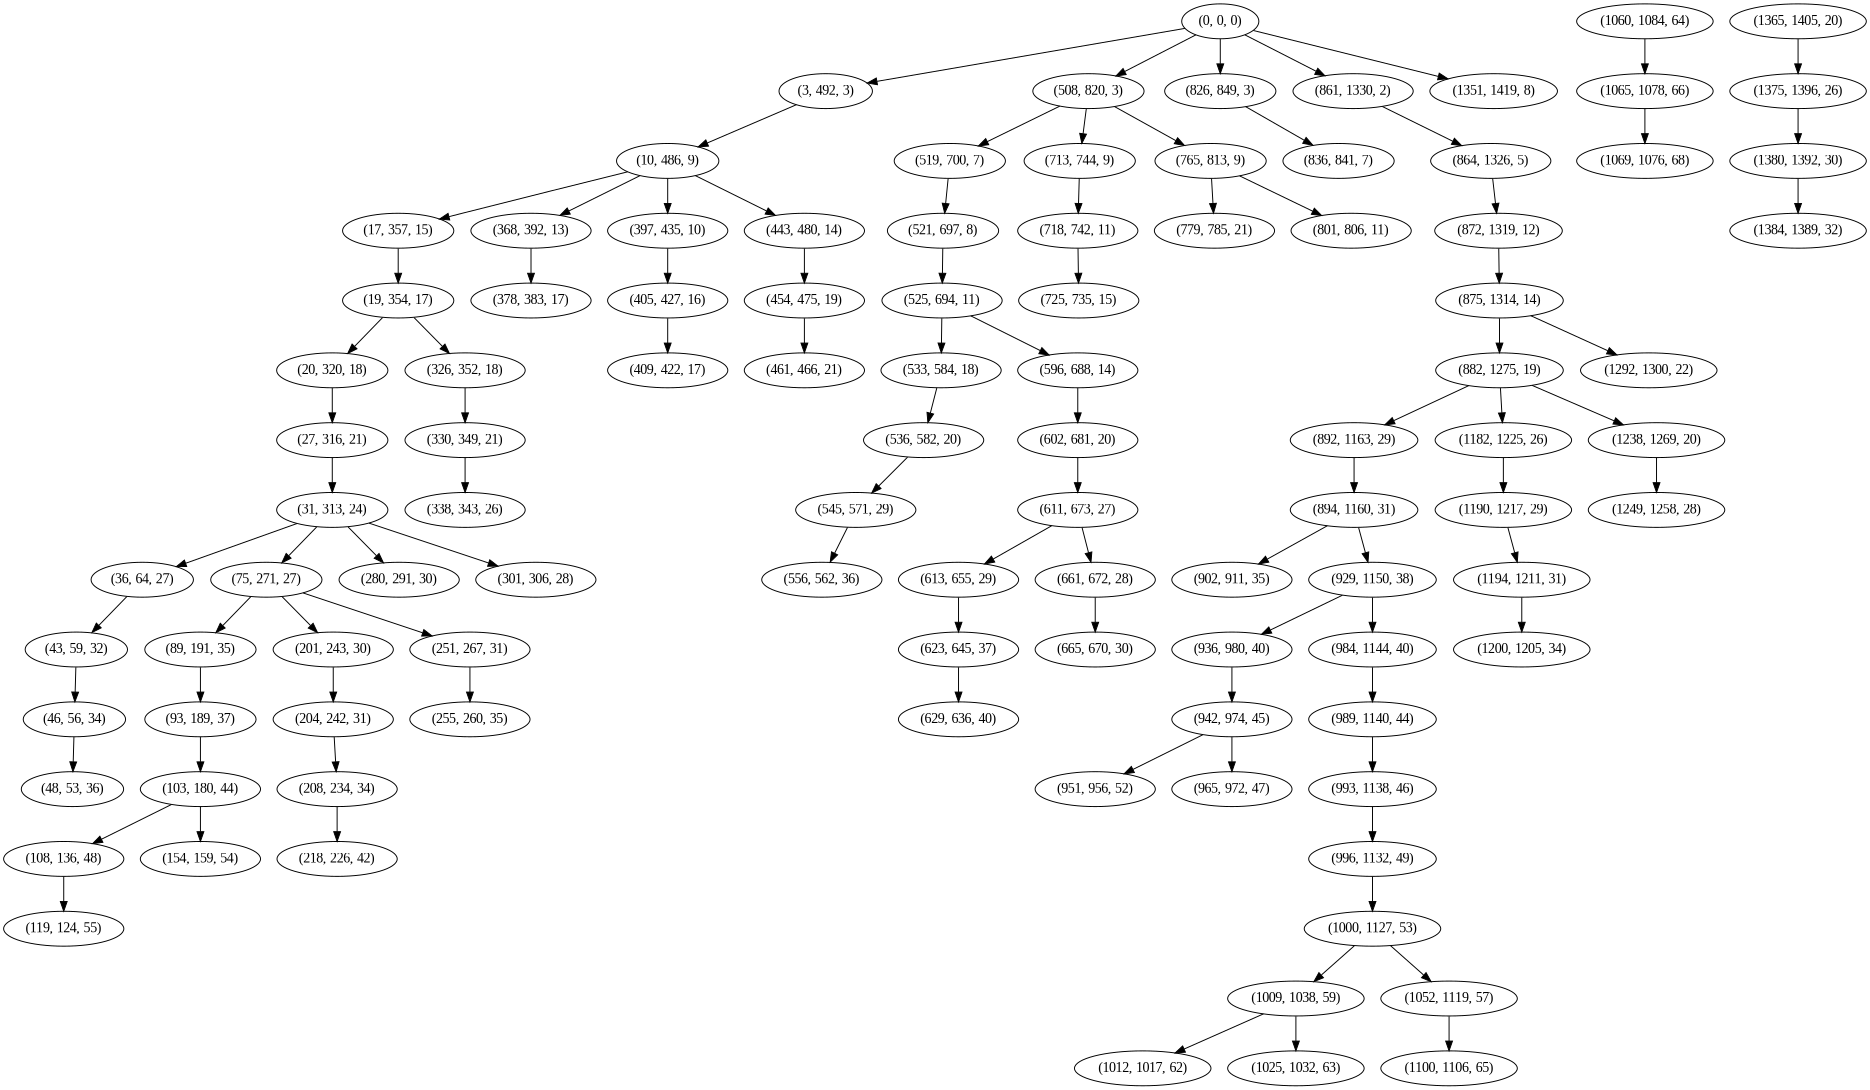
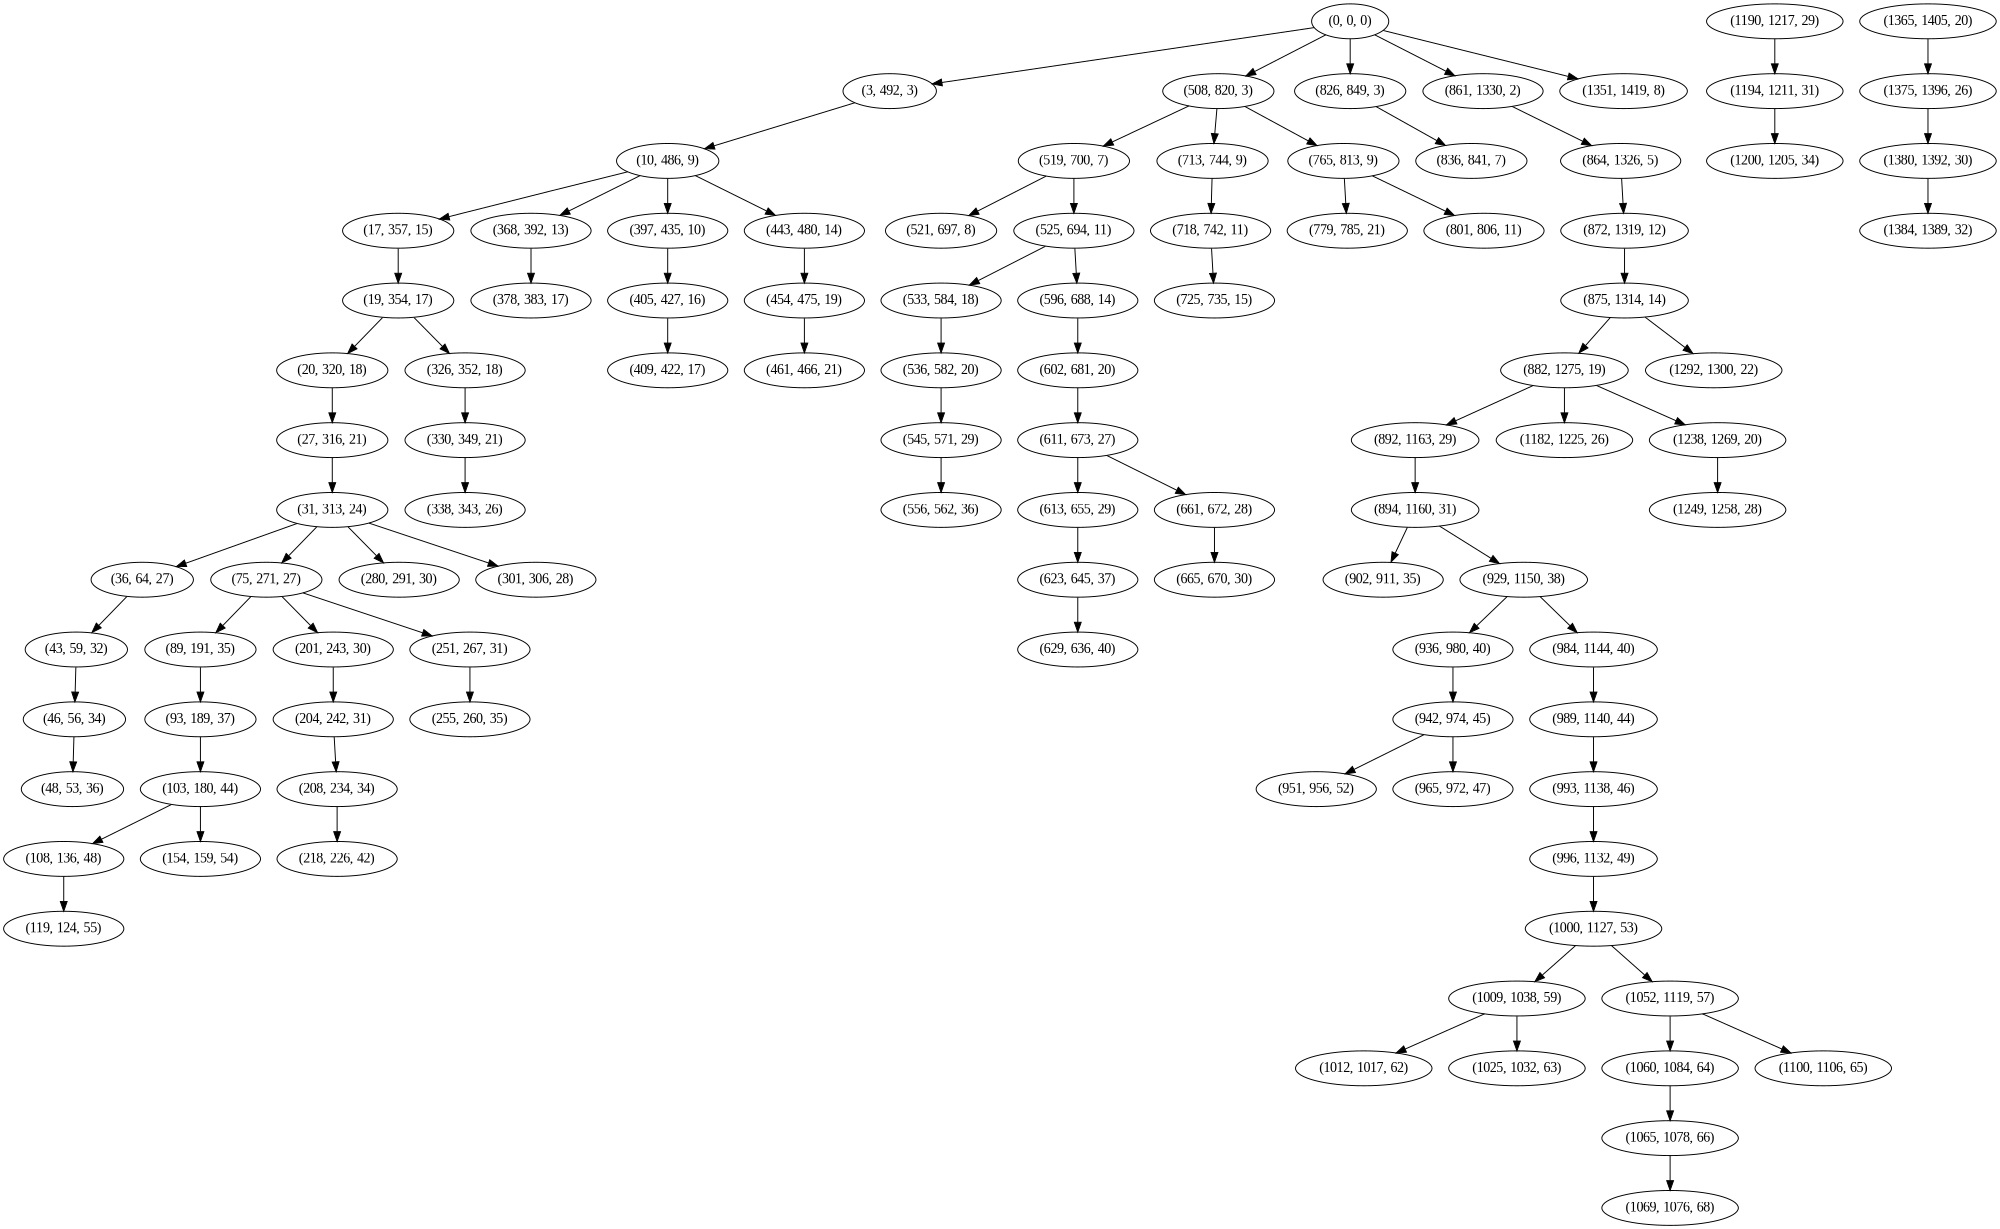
edge "(521, 697, 8)" -> "(525, 694, 11)": now "(519, 700, 7)" -> "(525, 694, 11)"
edge "(1182, 1225, 26)" -> "(1190, 1217, 29)": removed
edge "(1052, 1119, 57)" -> "(1060, 1084, 64)": added
